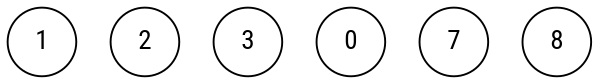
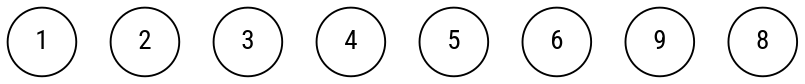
node "0": label "0" -> "4"
node "7": label "7" -> "9"
node "5": added
node "6": added
